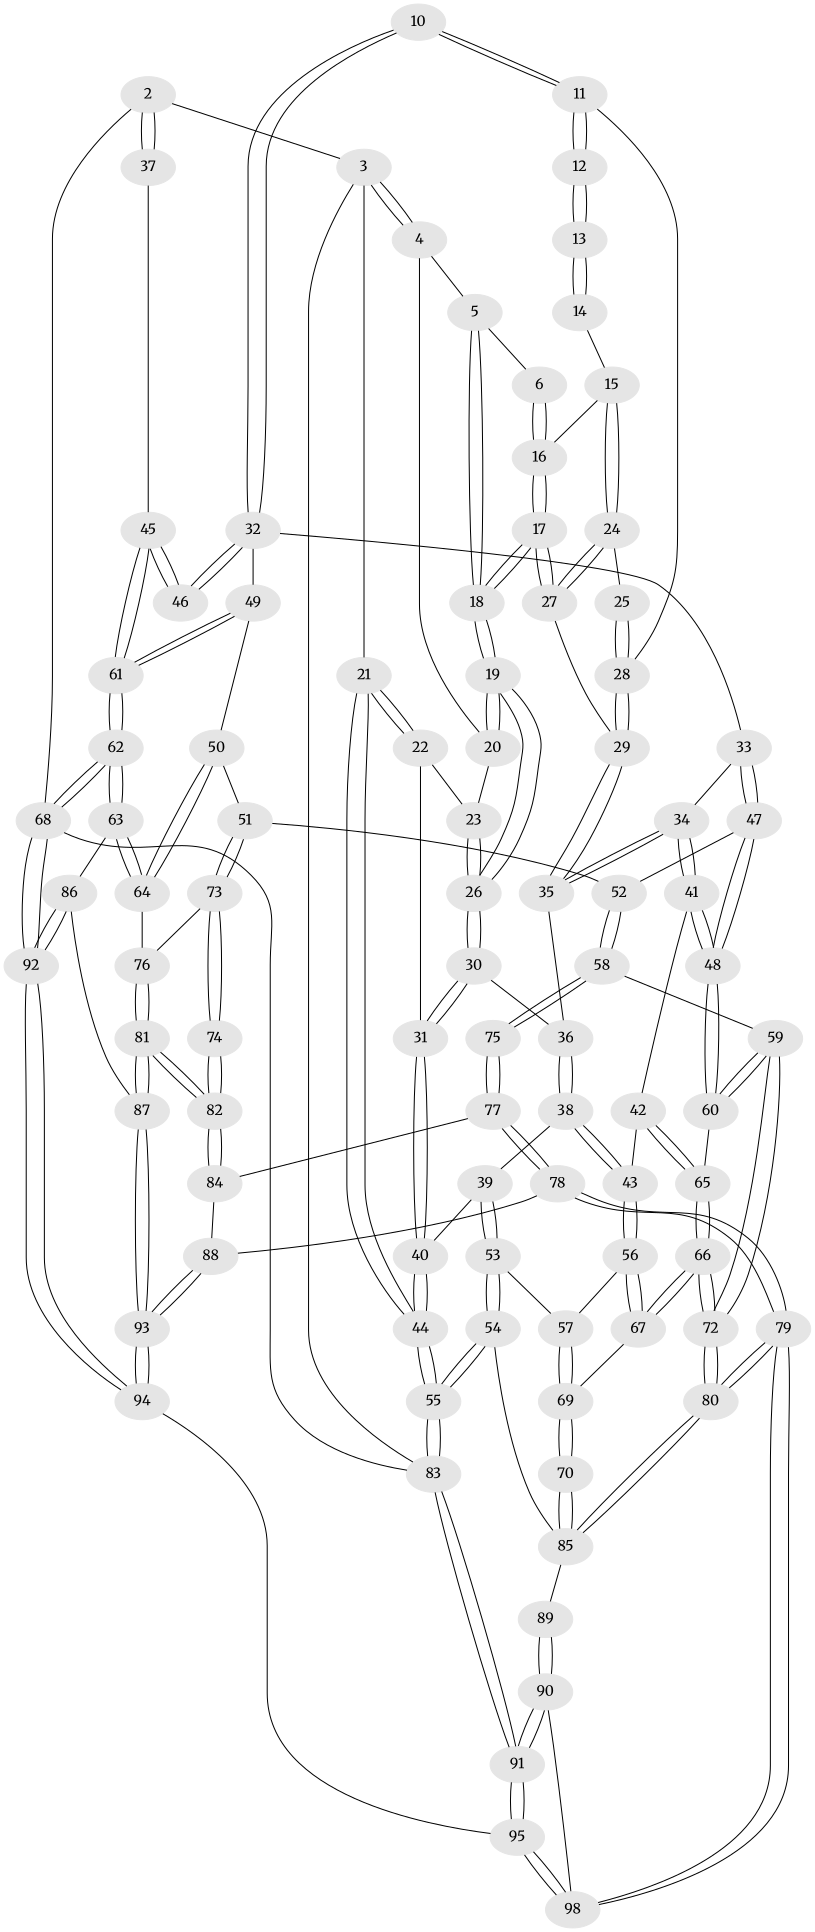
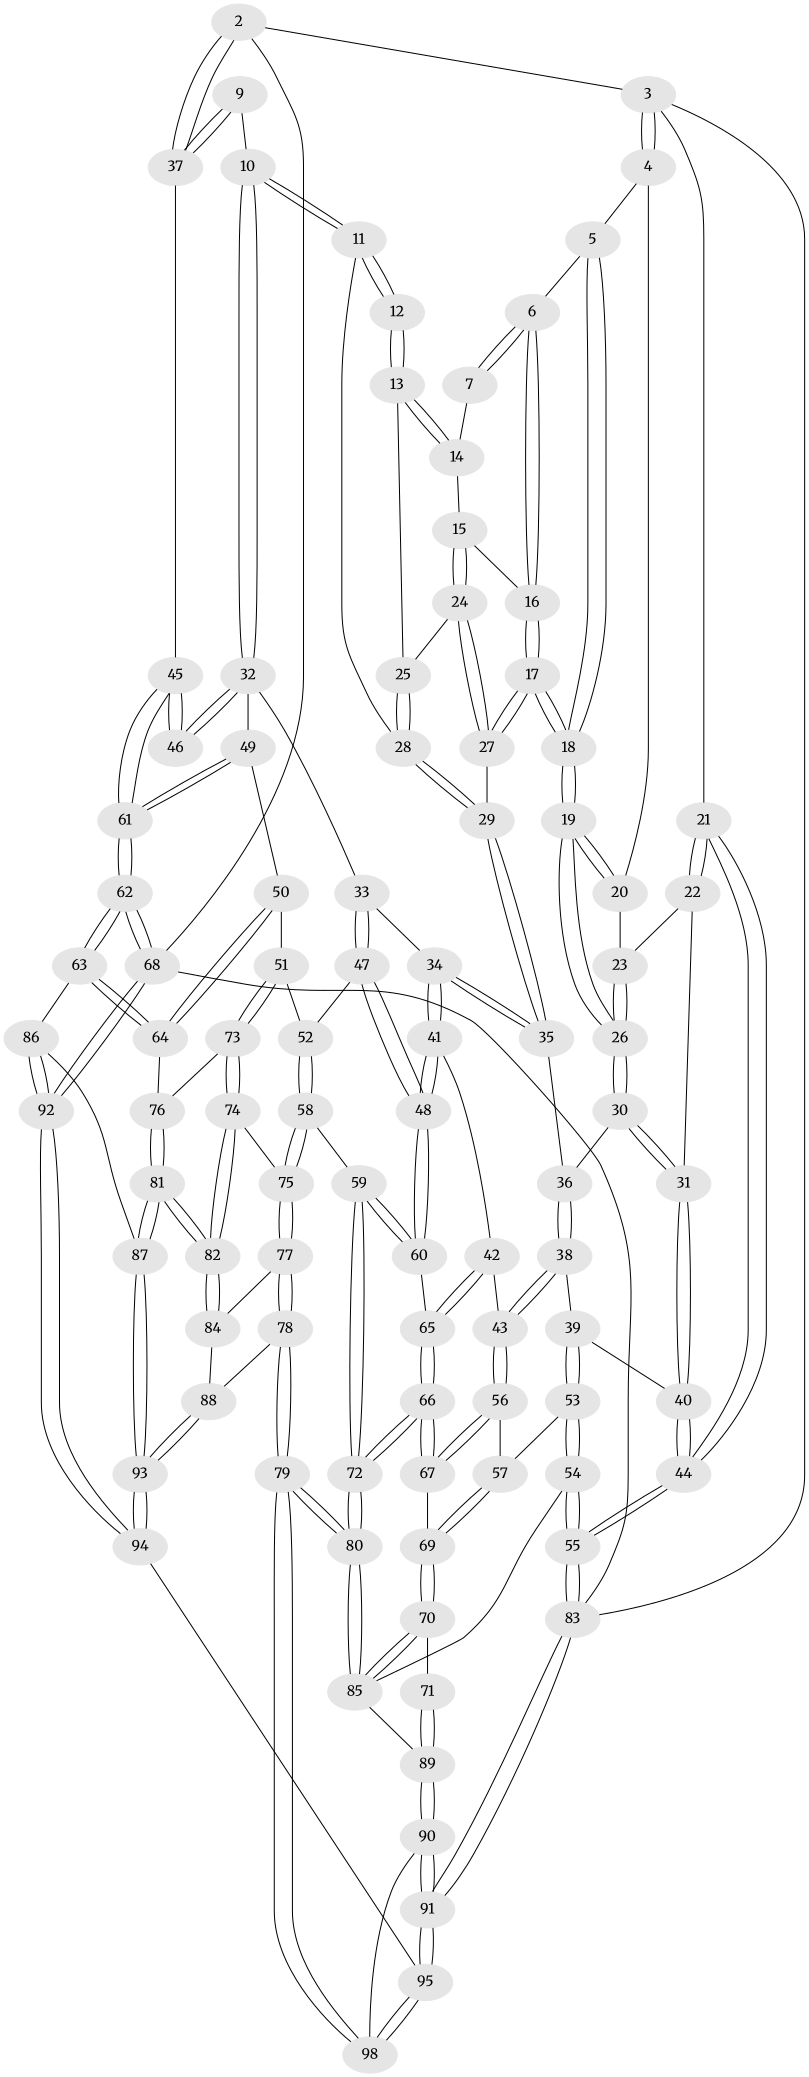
node "9": added
node "7": added
edge "13" -- "25": added
edge "74" -- "75": added
node "71": added
